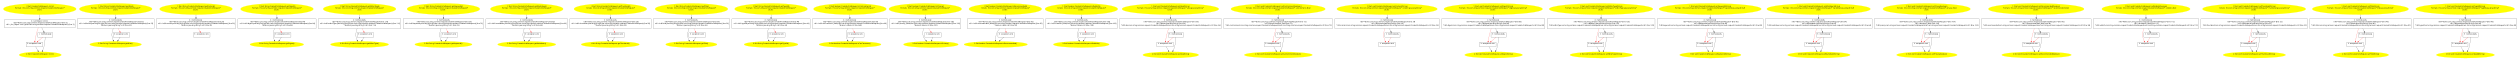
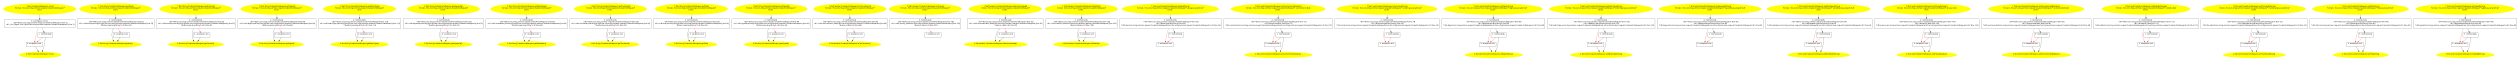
node "2: Exit String CreateArticleRequest.getContent()": added
node "2: Exit boolean CreateArticleRequest.isPrivacy()": removed
node "2: Exit void CreateArticleRequest.setAlias(String)": removed
node "2: Exit void CreateArticleRequest.setKeywords(String)": removed
